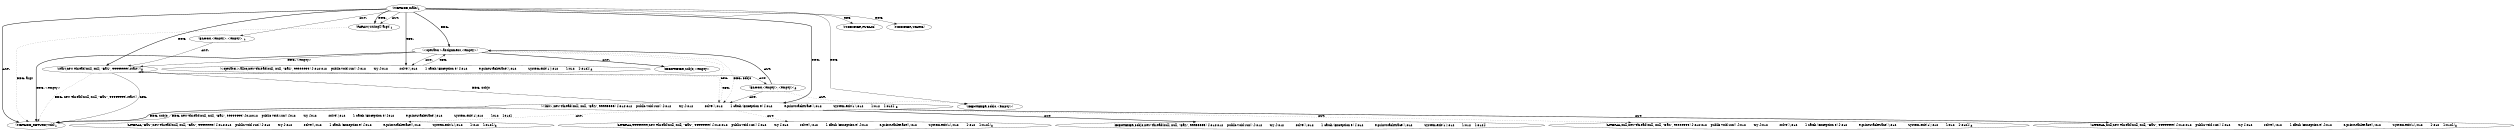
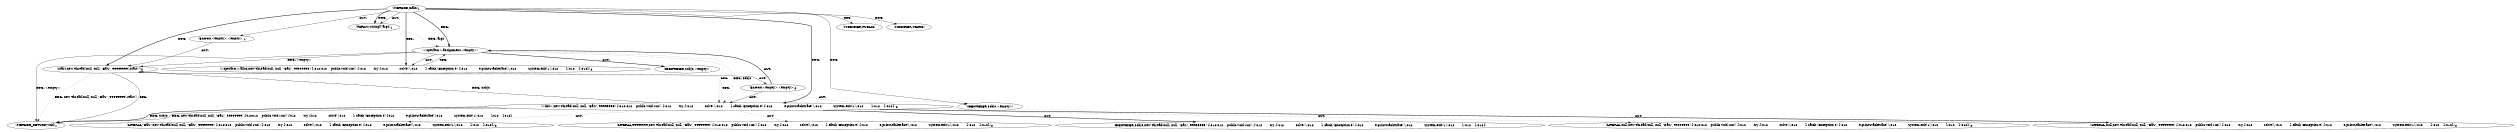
edge "(METHOD,main)" -> "(METHOD_RETURN,void)": removed, label "AST:"
edge "(PARAM,String[] args)" -> "(METHOD_RETURN,void)": now "(PARAM,String[] args)" -> "(<operator>.assignment,<empty>)"
edge "(<operator>.assignment,<empty>)" -> "(METHOD_RETURN,void)": style bold -> solid
